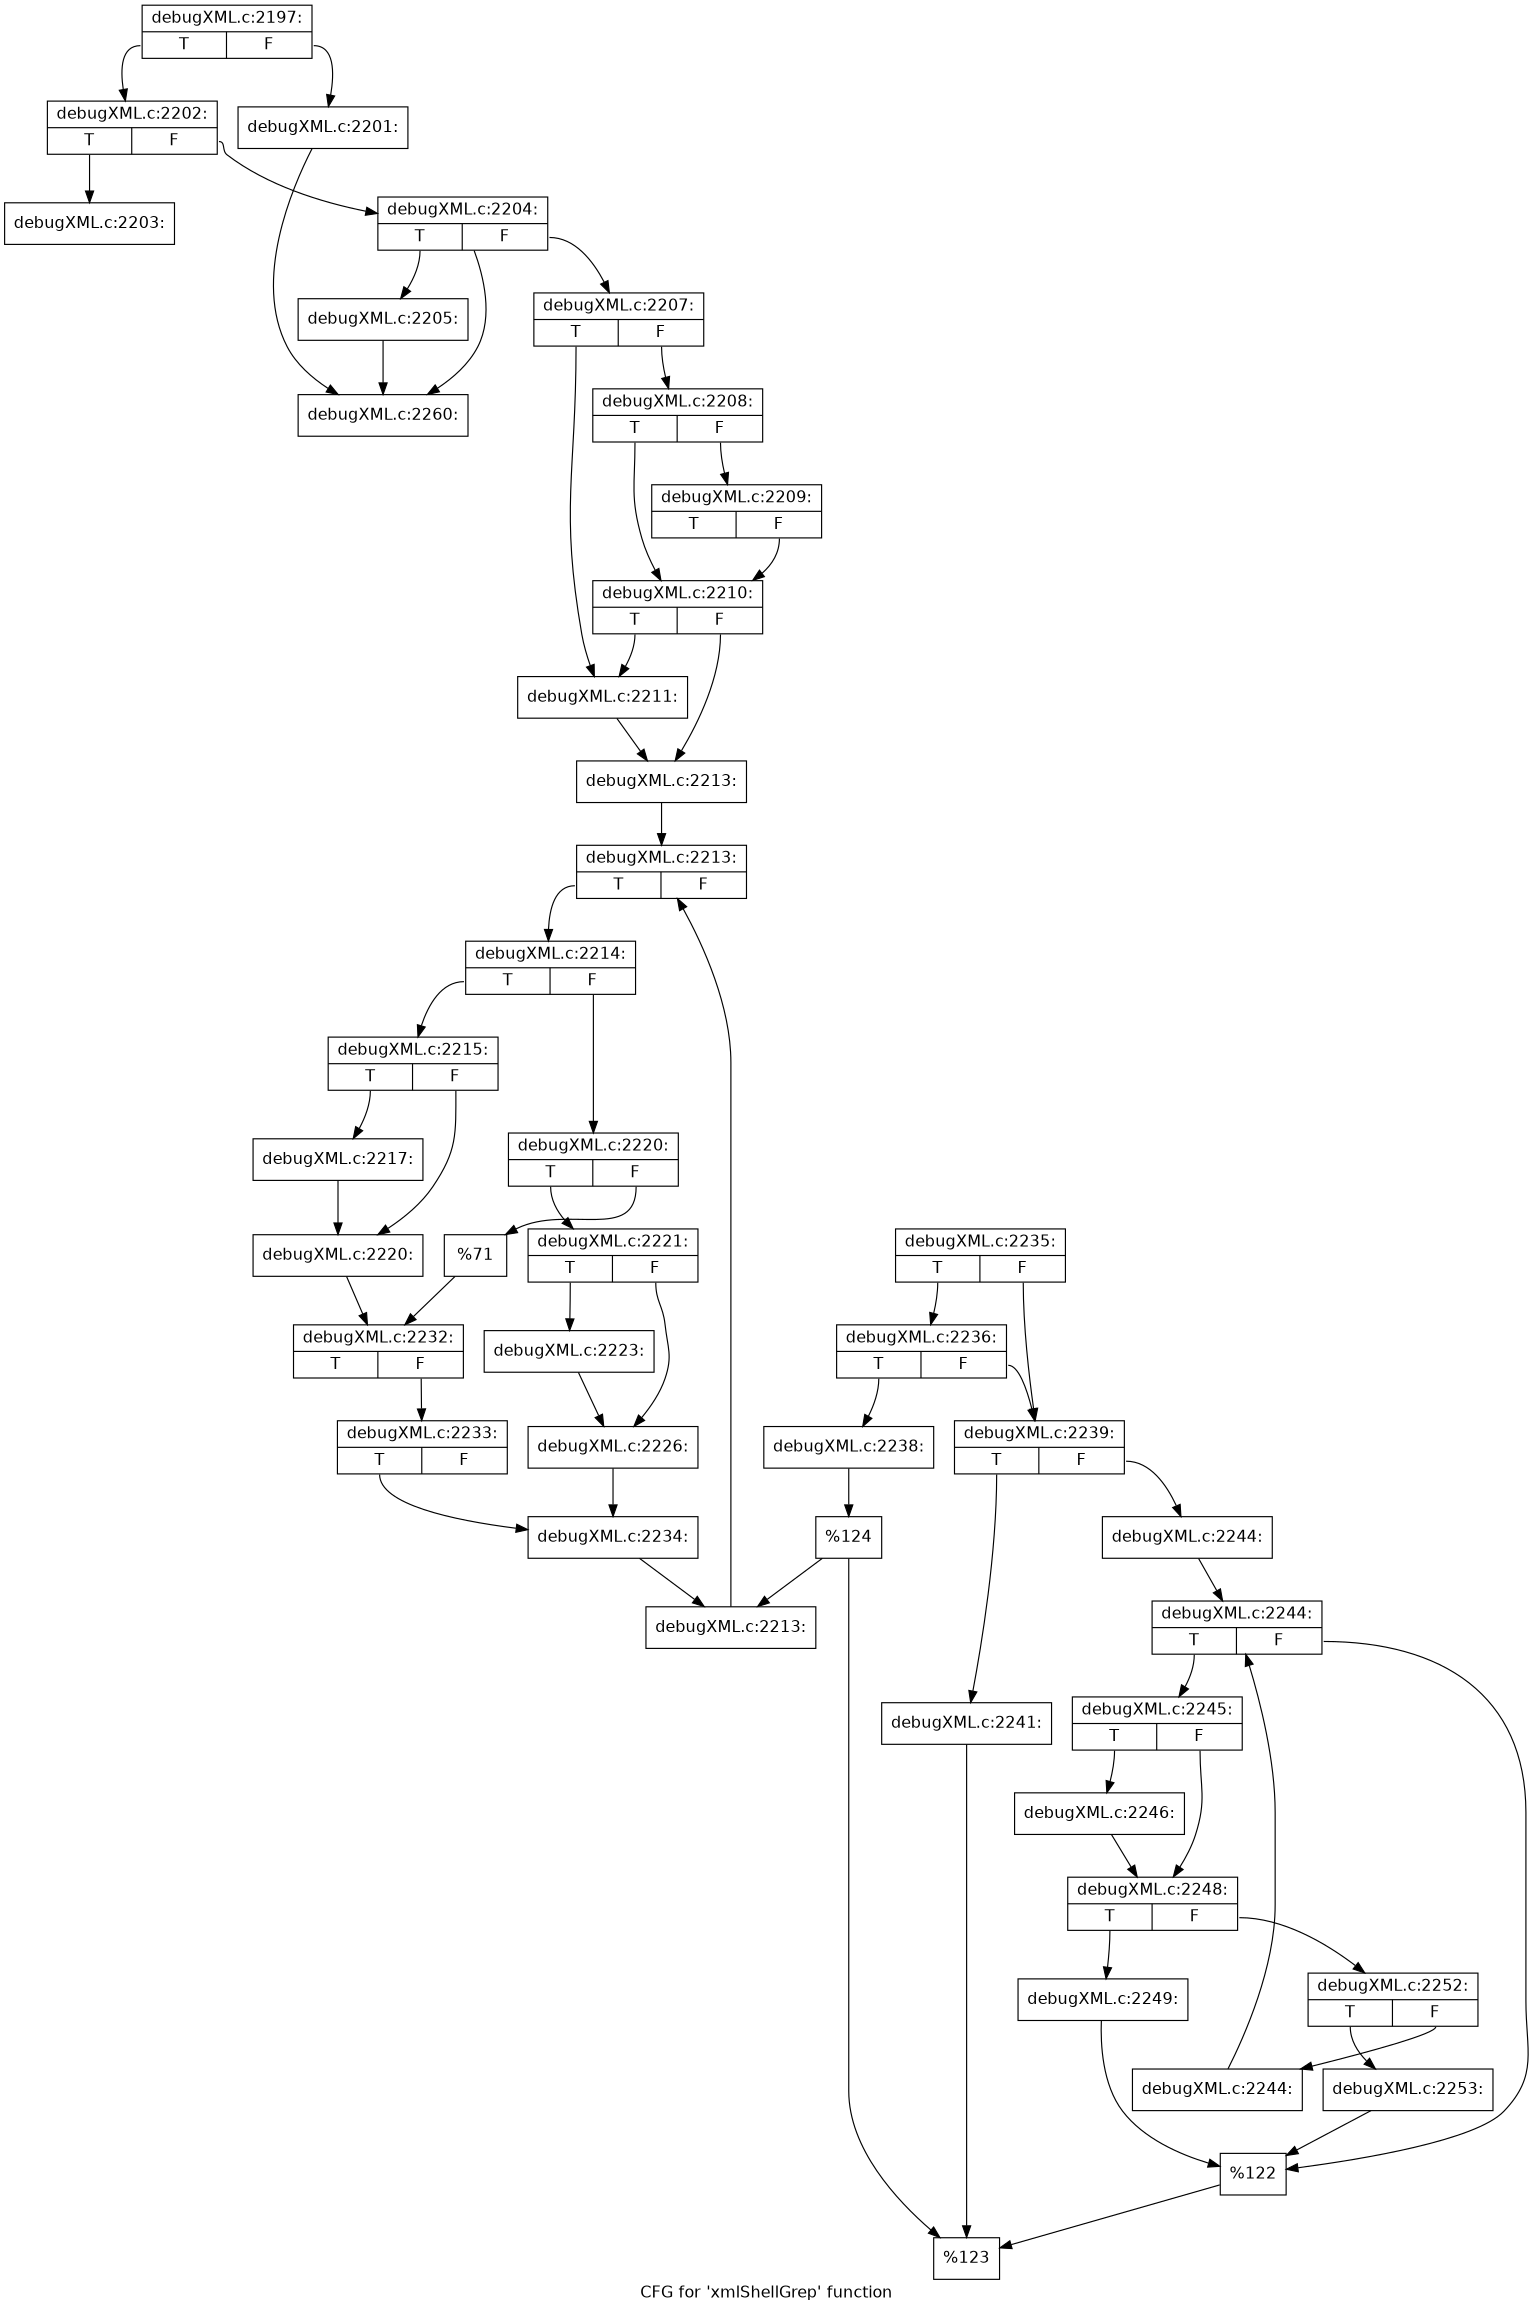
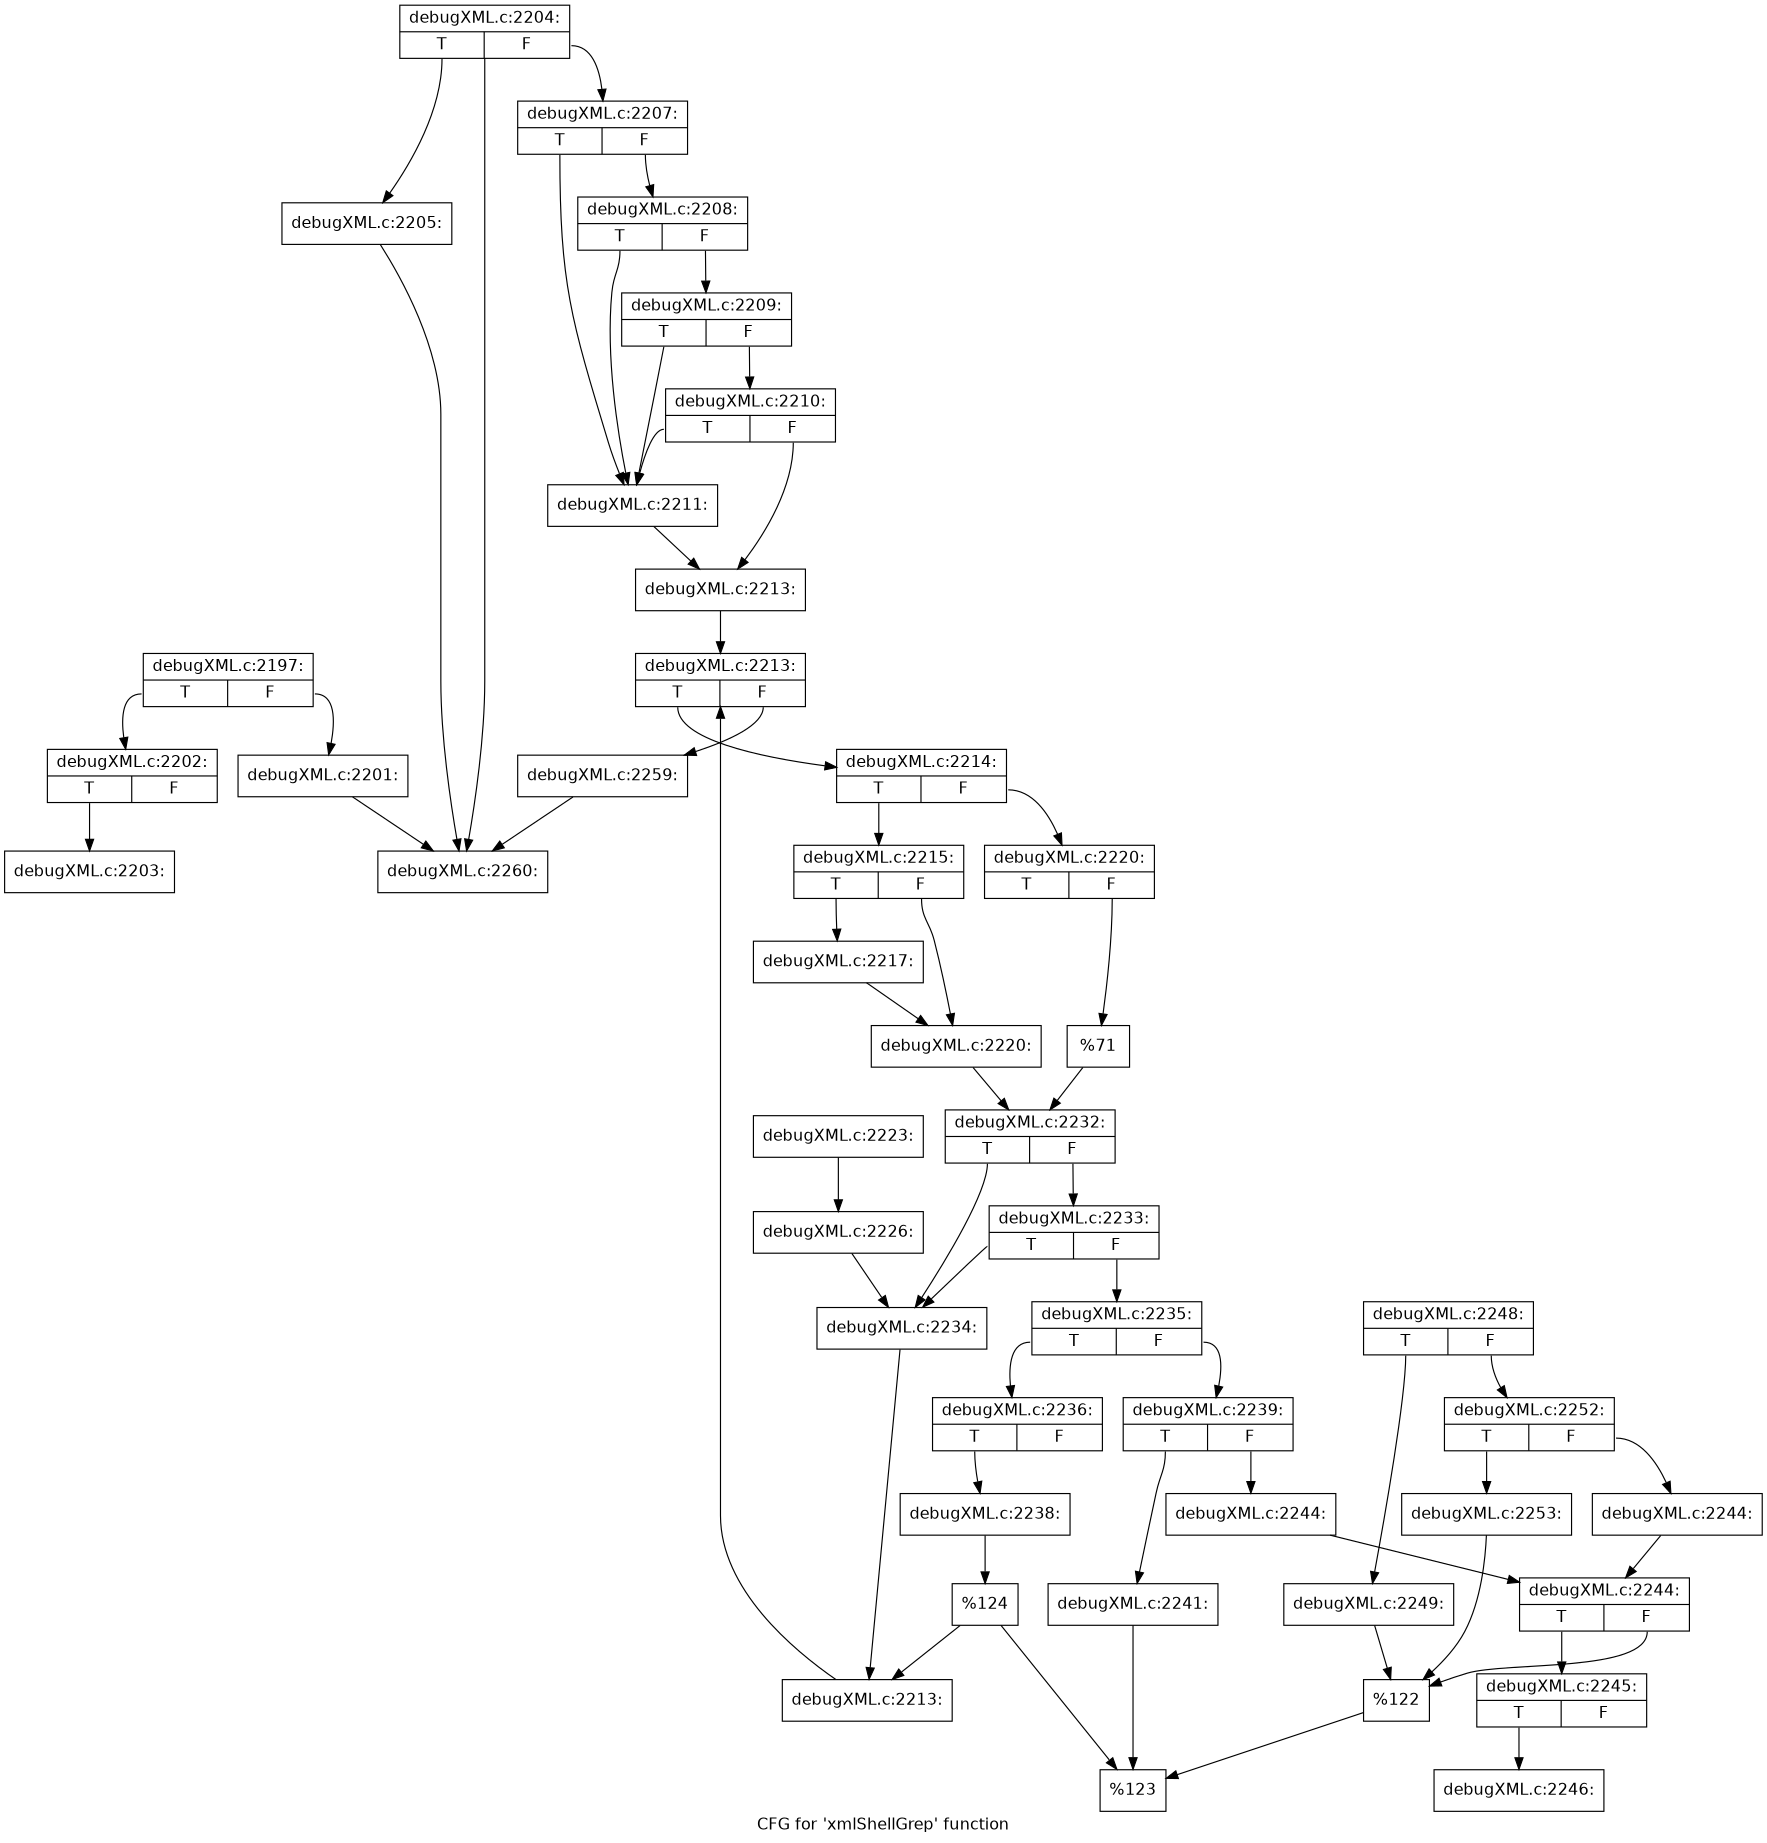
edge "debugXML.c:2202:" -> "debugXML.c:2204:": removed
edge "debugXML.c:2209:" -> "debugXML.c:2211:": added
edge "debugXML.c:2208:" -> "debugXML.c:2210:": now "debugXML.c:2208:" -> "debugXML.c:2211:"
node "debugXML.c:2259:": added
edge "debugXML.c:2232:" -> "debugXML.c:2234:": added
node "debugXML.c:2221:": removed
edge "debugXML.c:2233:" -> "debugXML.c:2235:": added
edge "debugXML.c:2236:" -> "debugXML.c:2239:": removed
edge "debugXML.c:2245:" -> "debugXML.c:2248:": removed
edge "debugXML.c:2246:" -> "debugXML.c:2248:": removed
